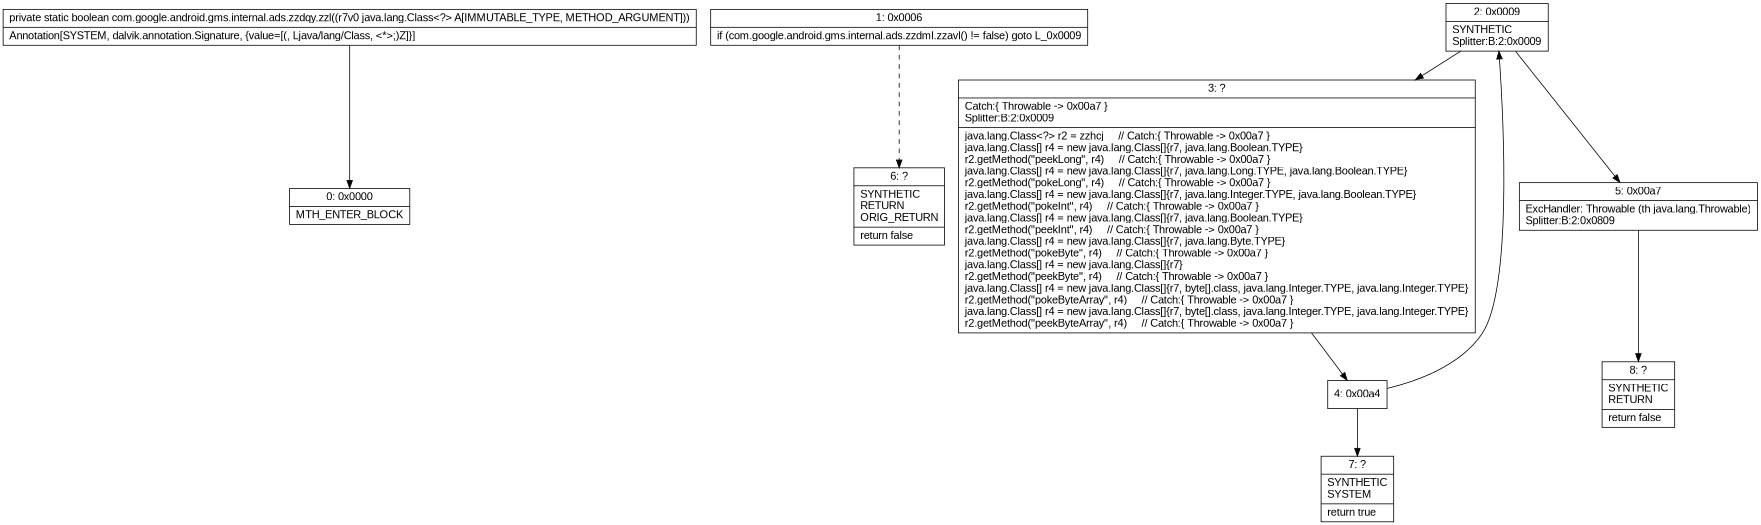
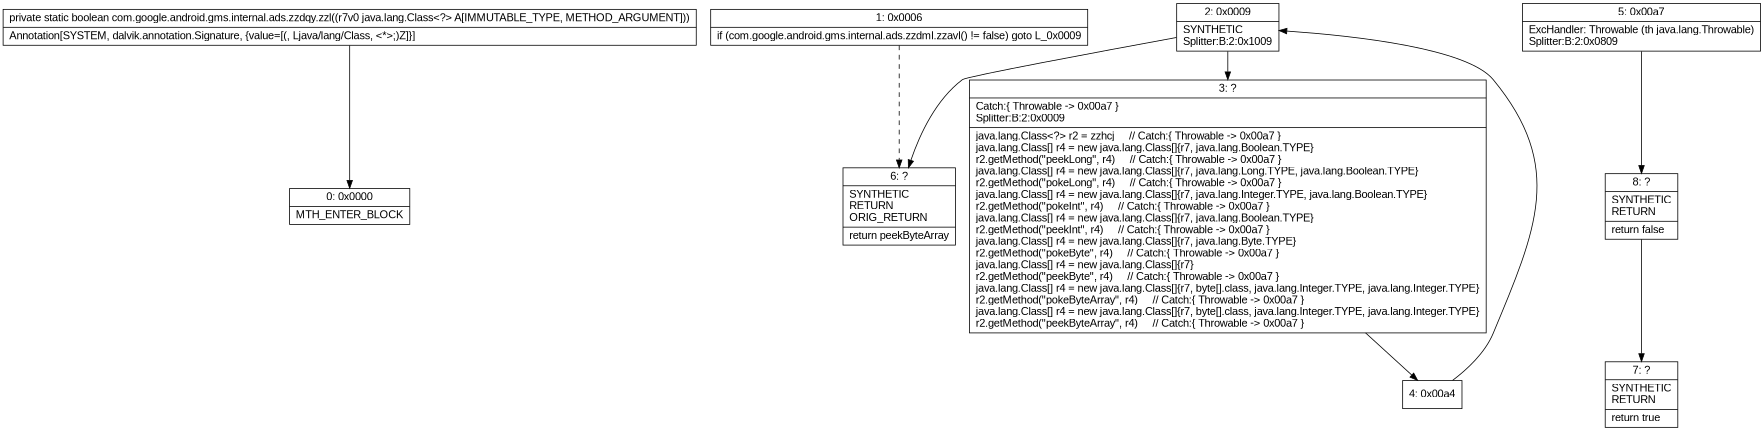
node "2: 0x0009": text "Splitter:B:2:0x0009" -> "Splitter:B:2:0x1009"
edge "2: 0x0009" -> "5: 0x00a7": now "2: 0x0009" -> "6: ?"
node "6: ?": text "return false" -> "return peekByteArray"
edge "4: 0x00a4" -> "7: ?": now "8: ?" -> "7: ?"
node "7: ?": text "SYSTEM" -> "RETURN"
